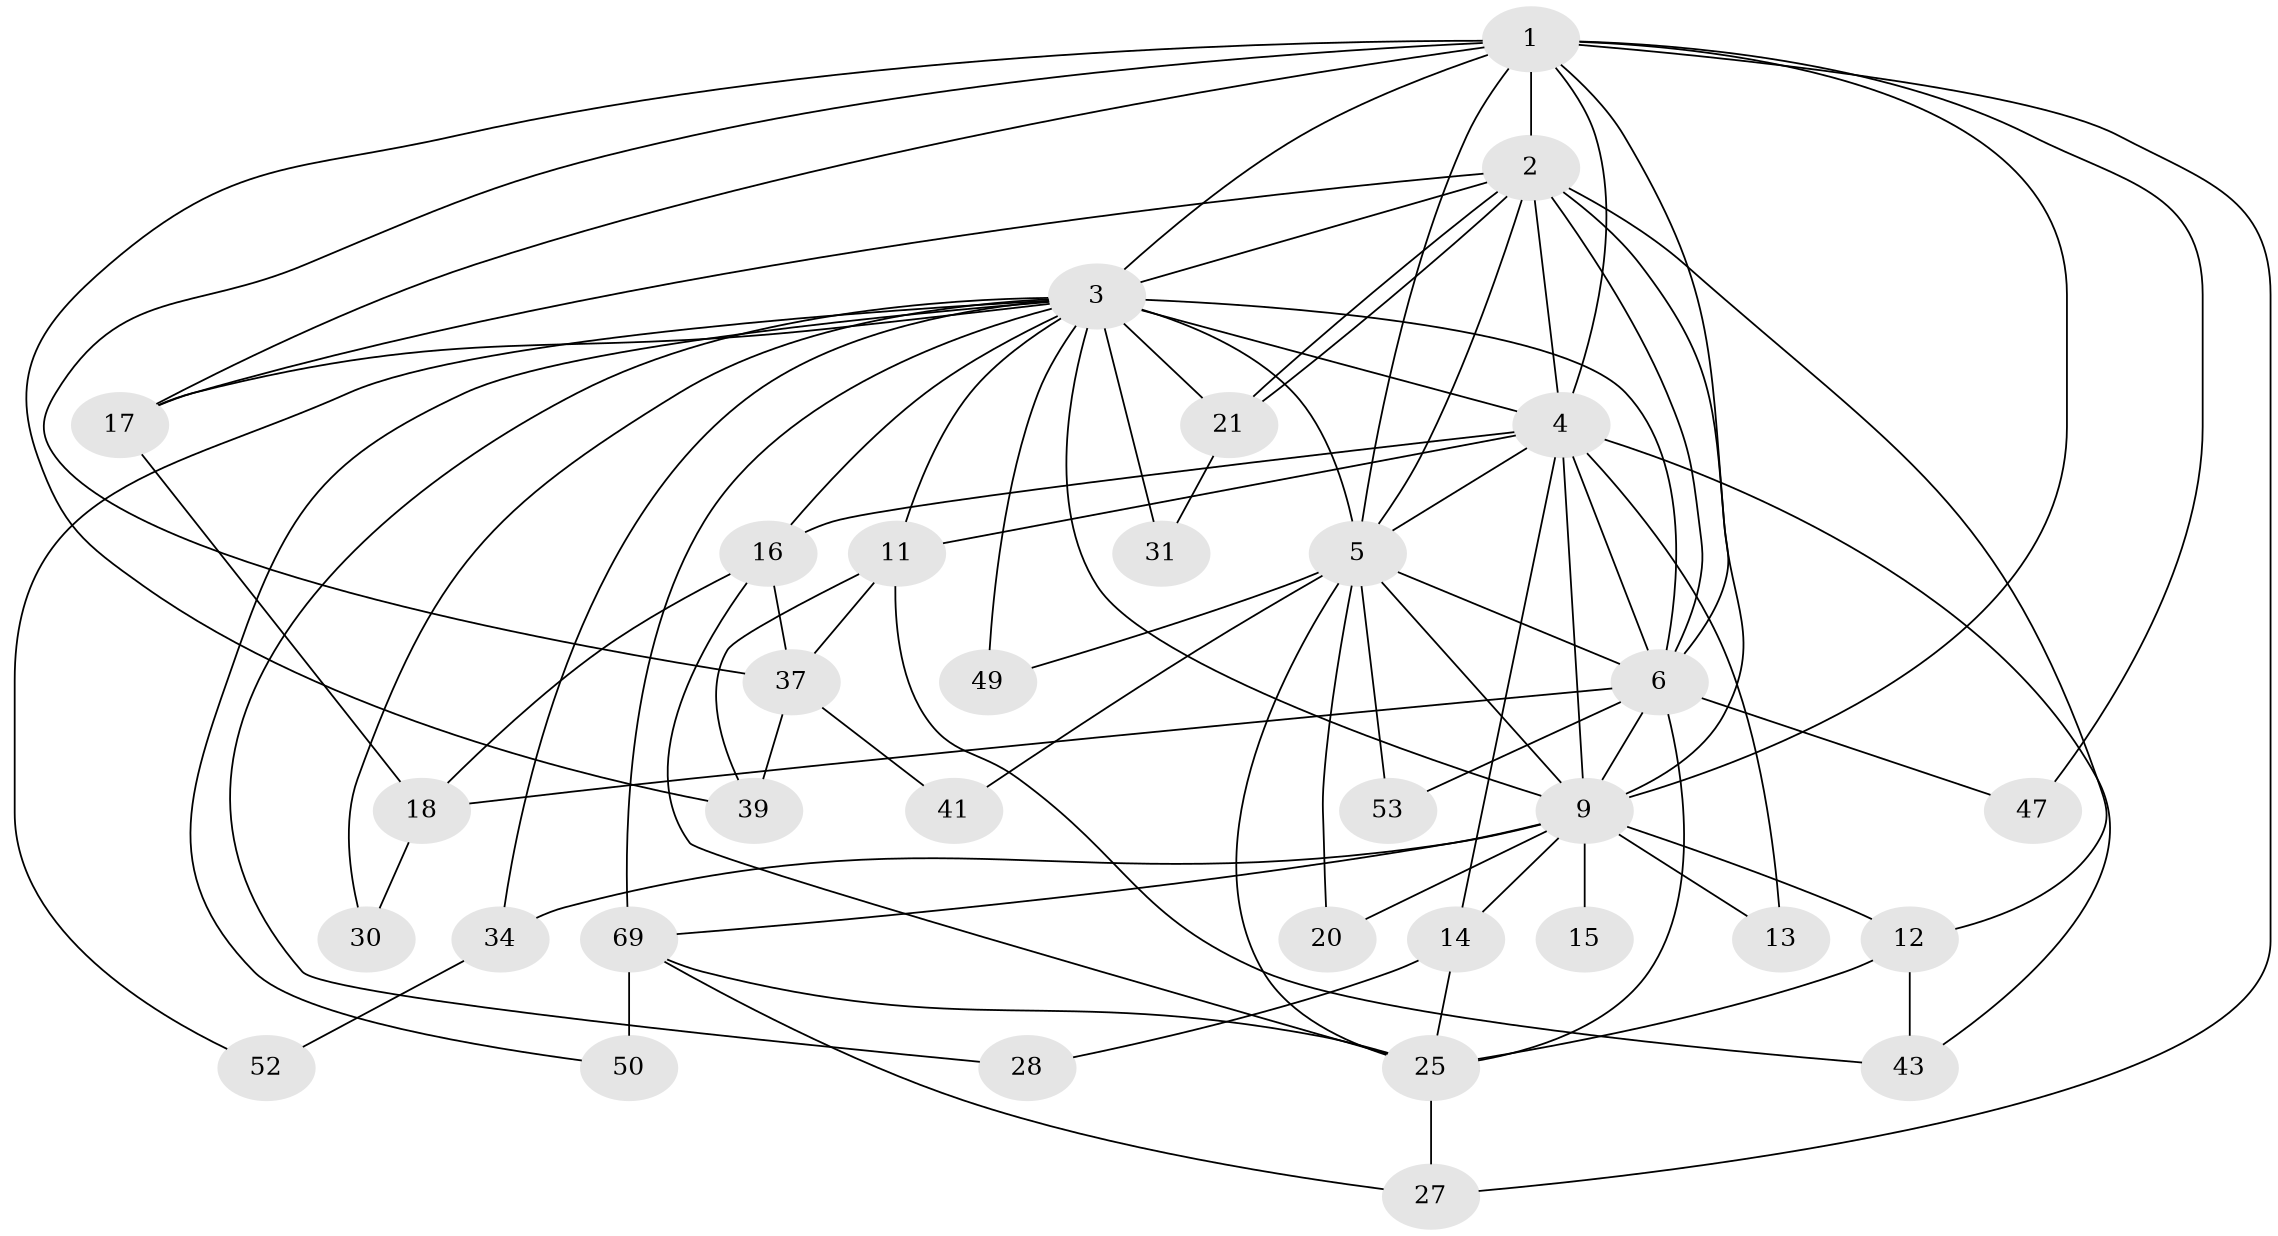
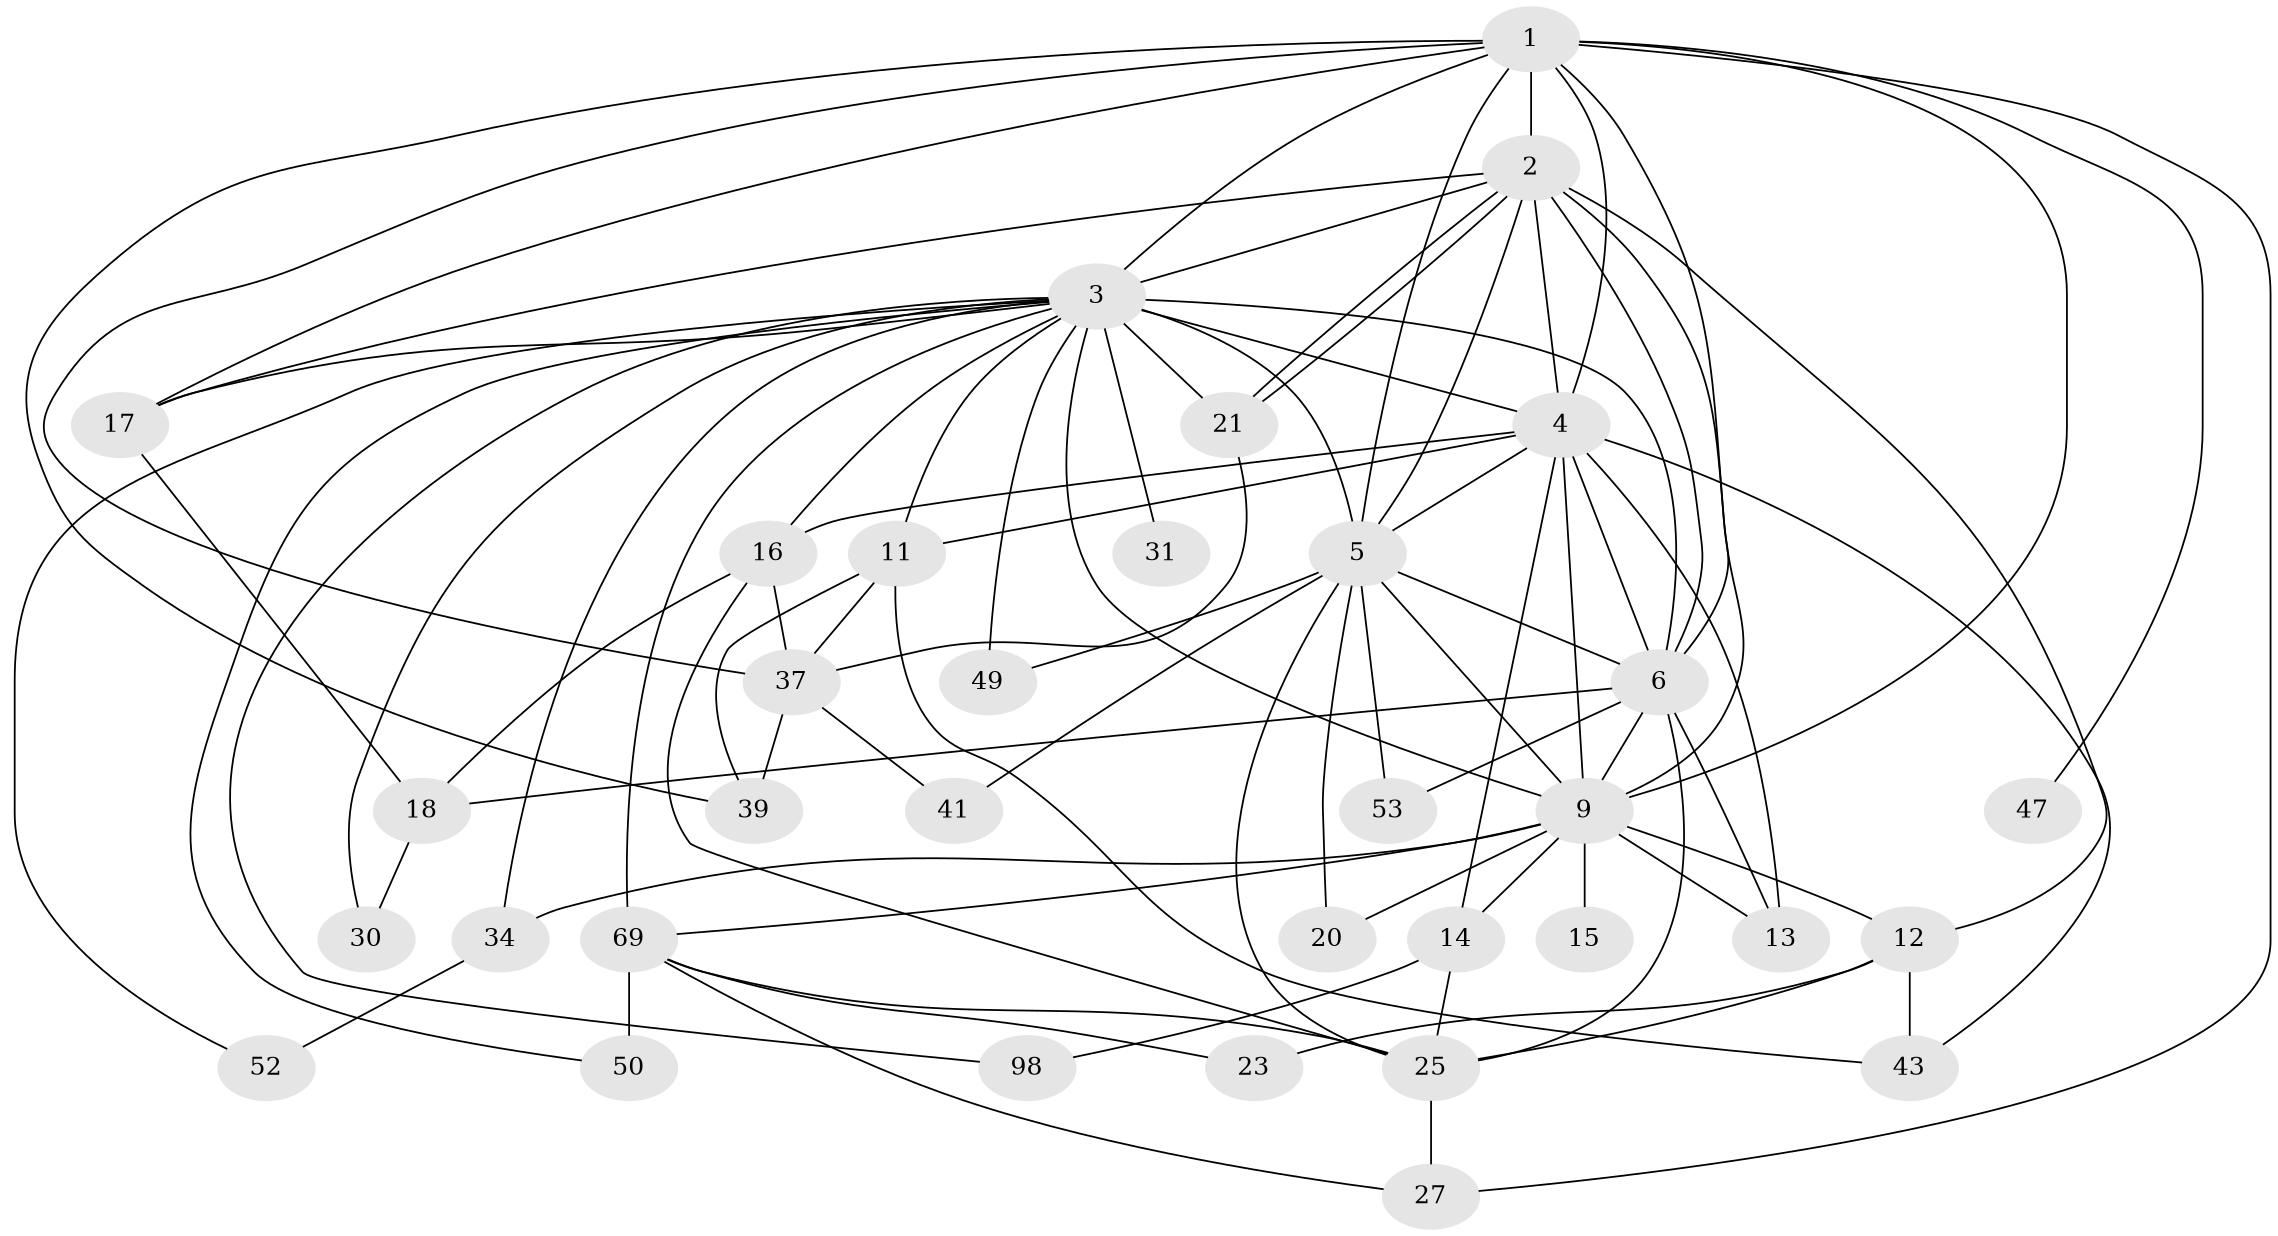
edge "21" -- "31": now "21" -- "37"
edge "6" -- "47": now "6" -- "13"
node "28": label "28" -> "98"
node "23": added
